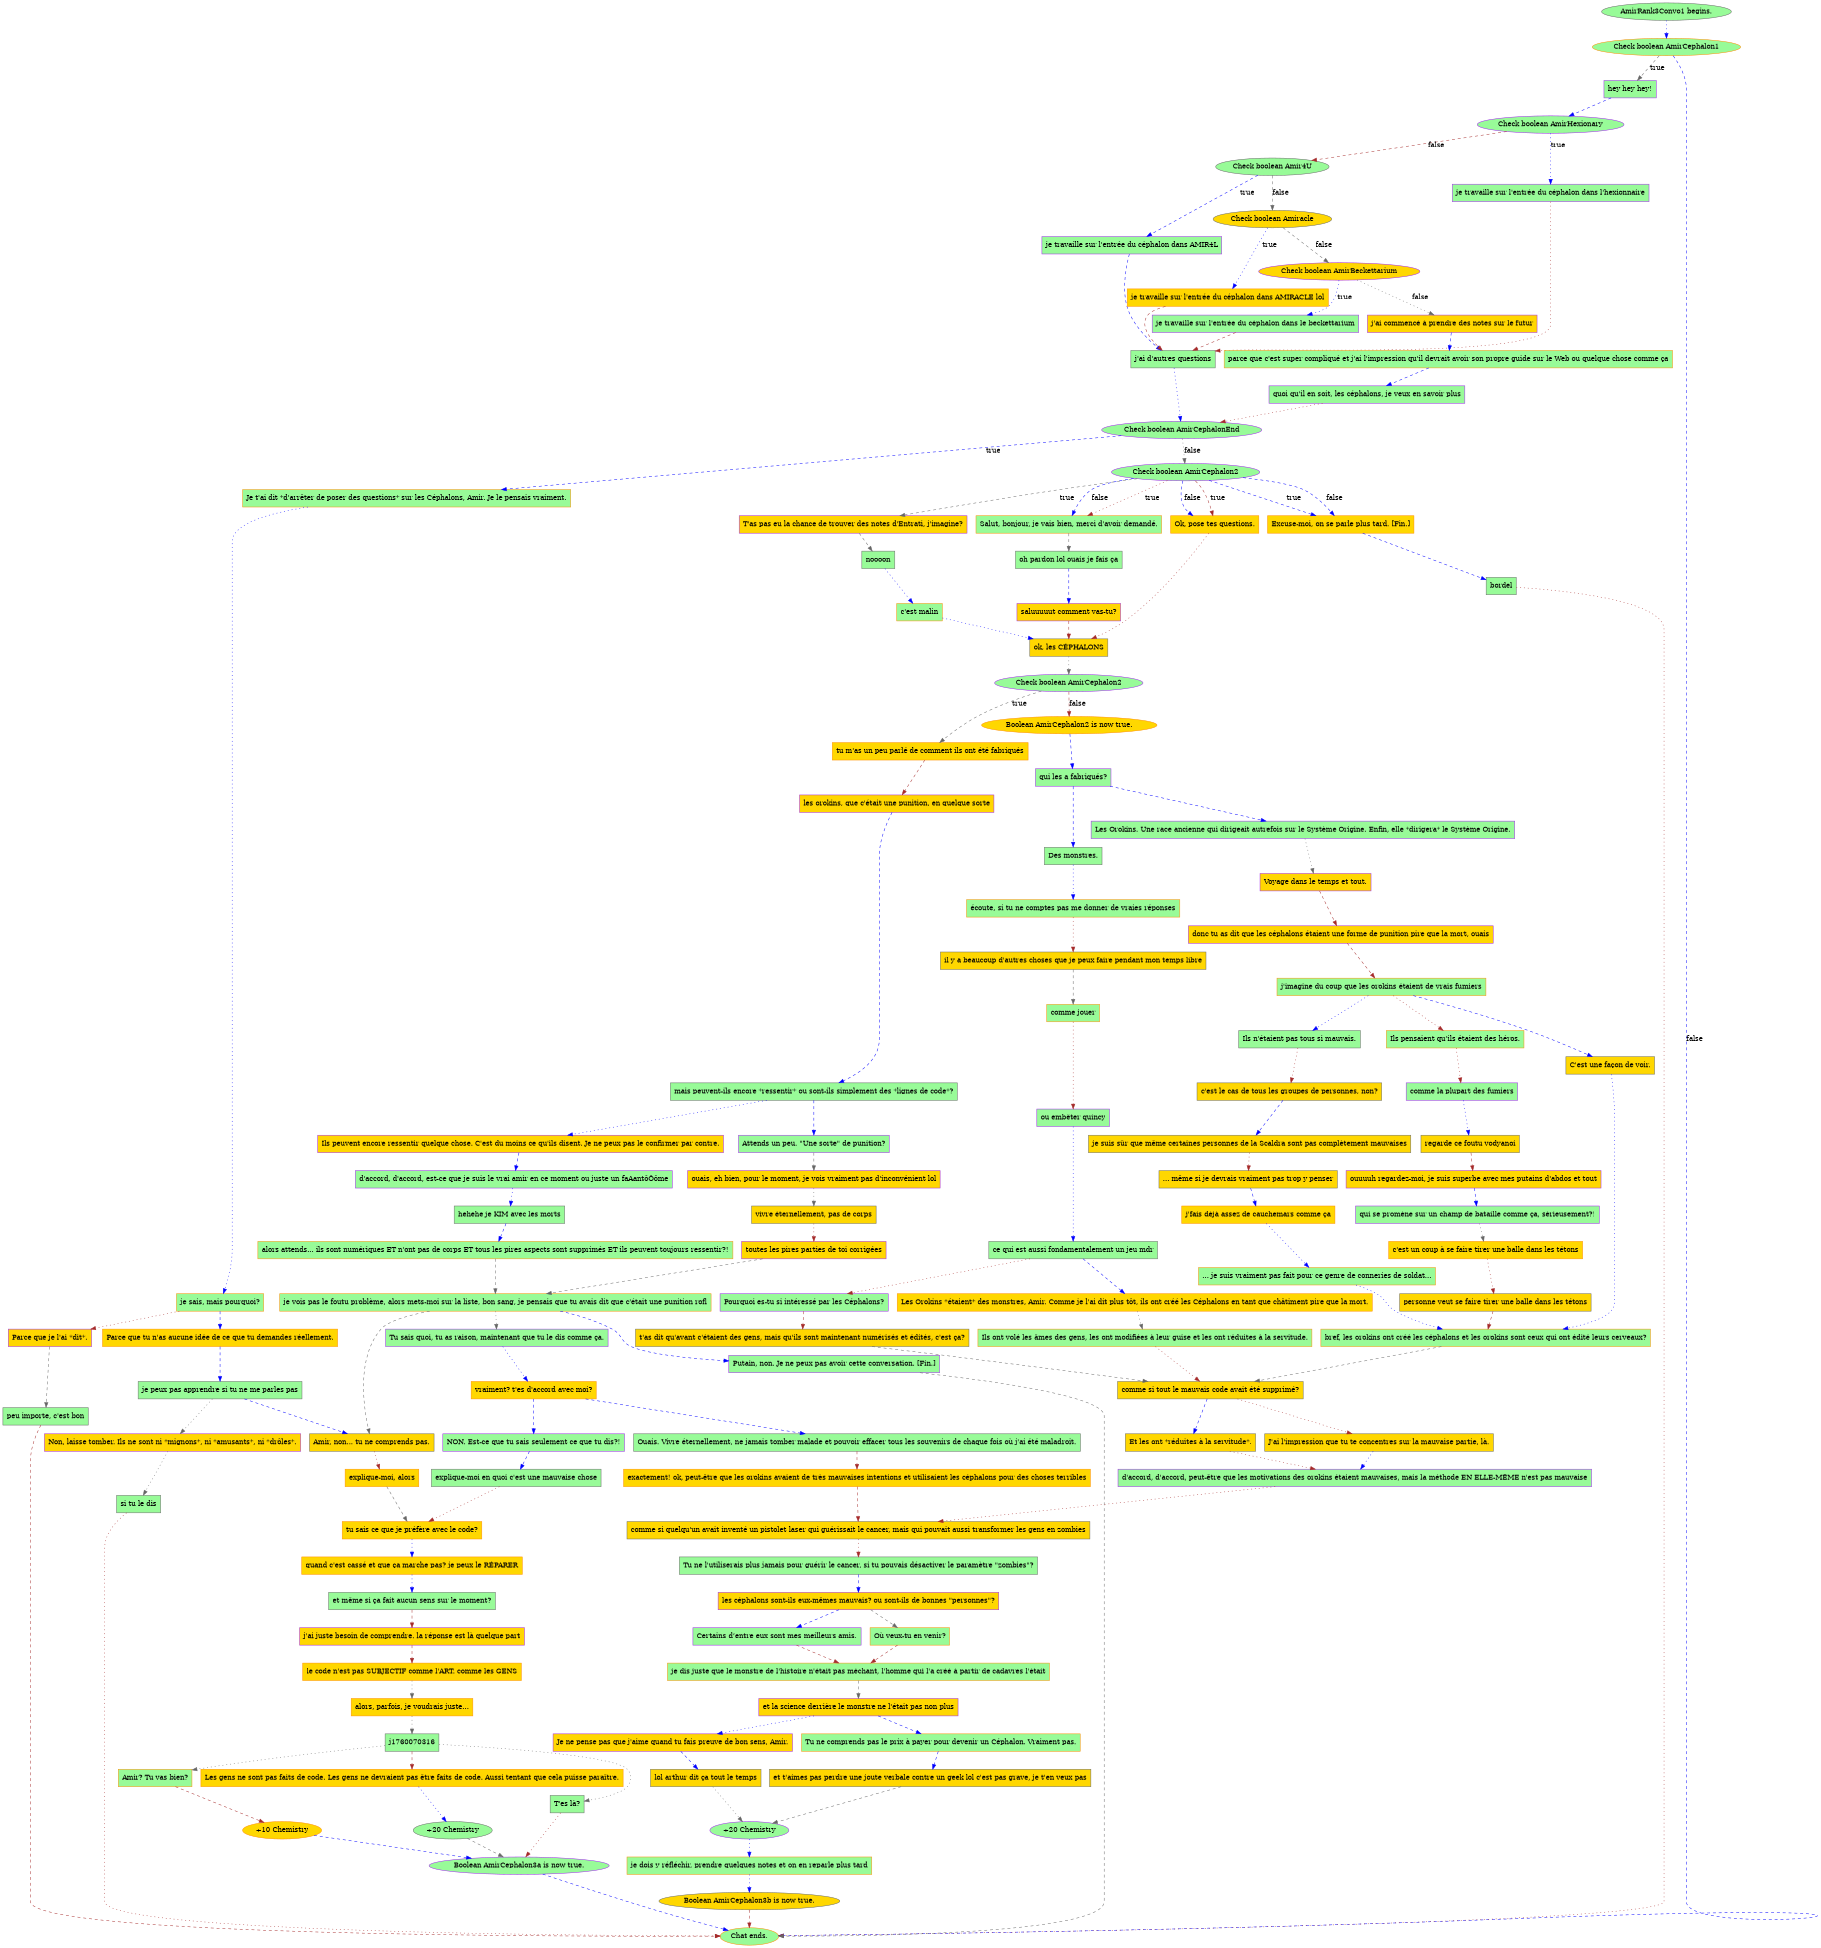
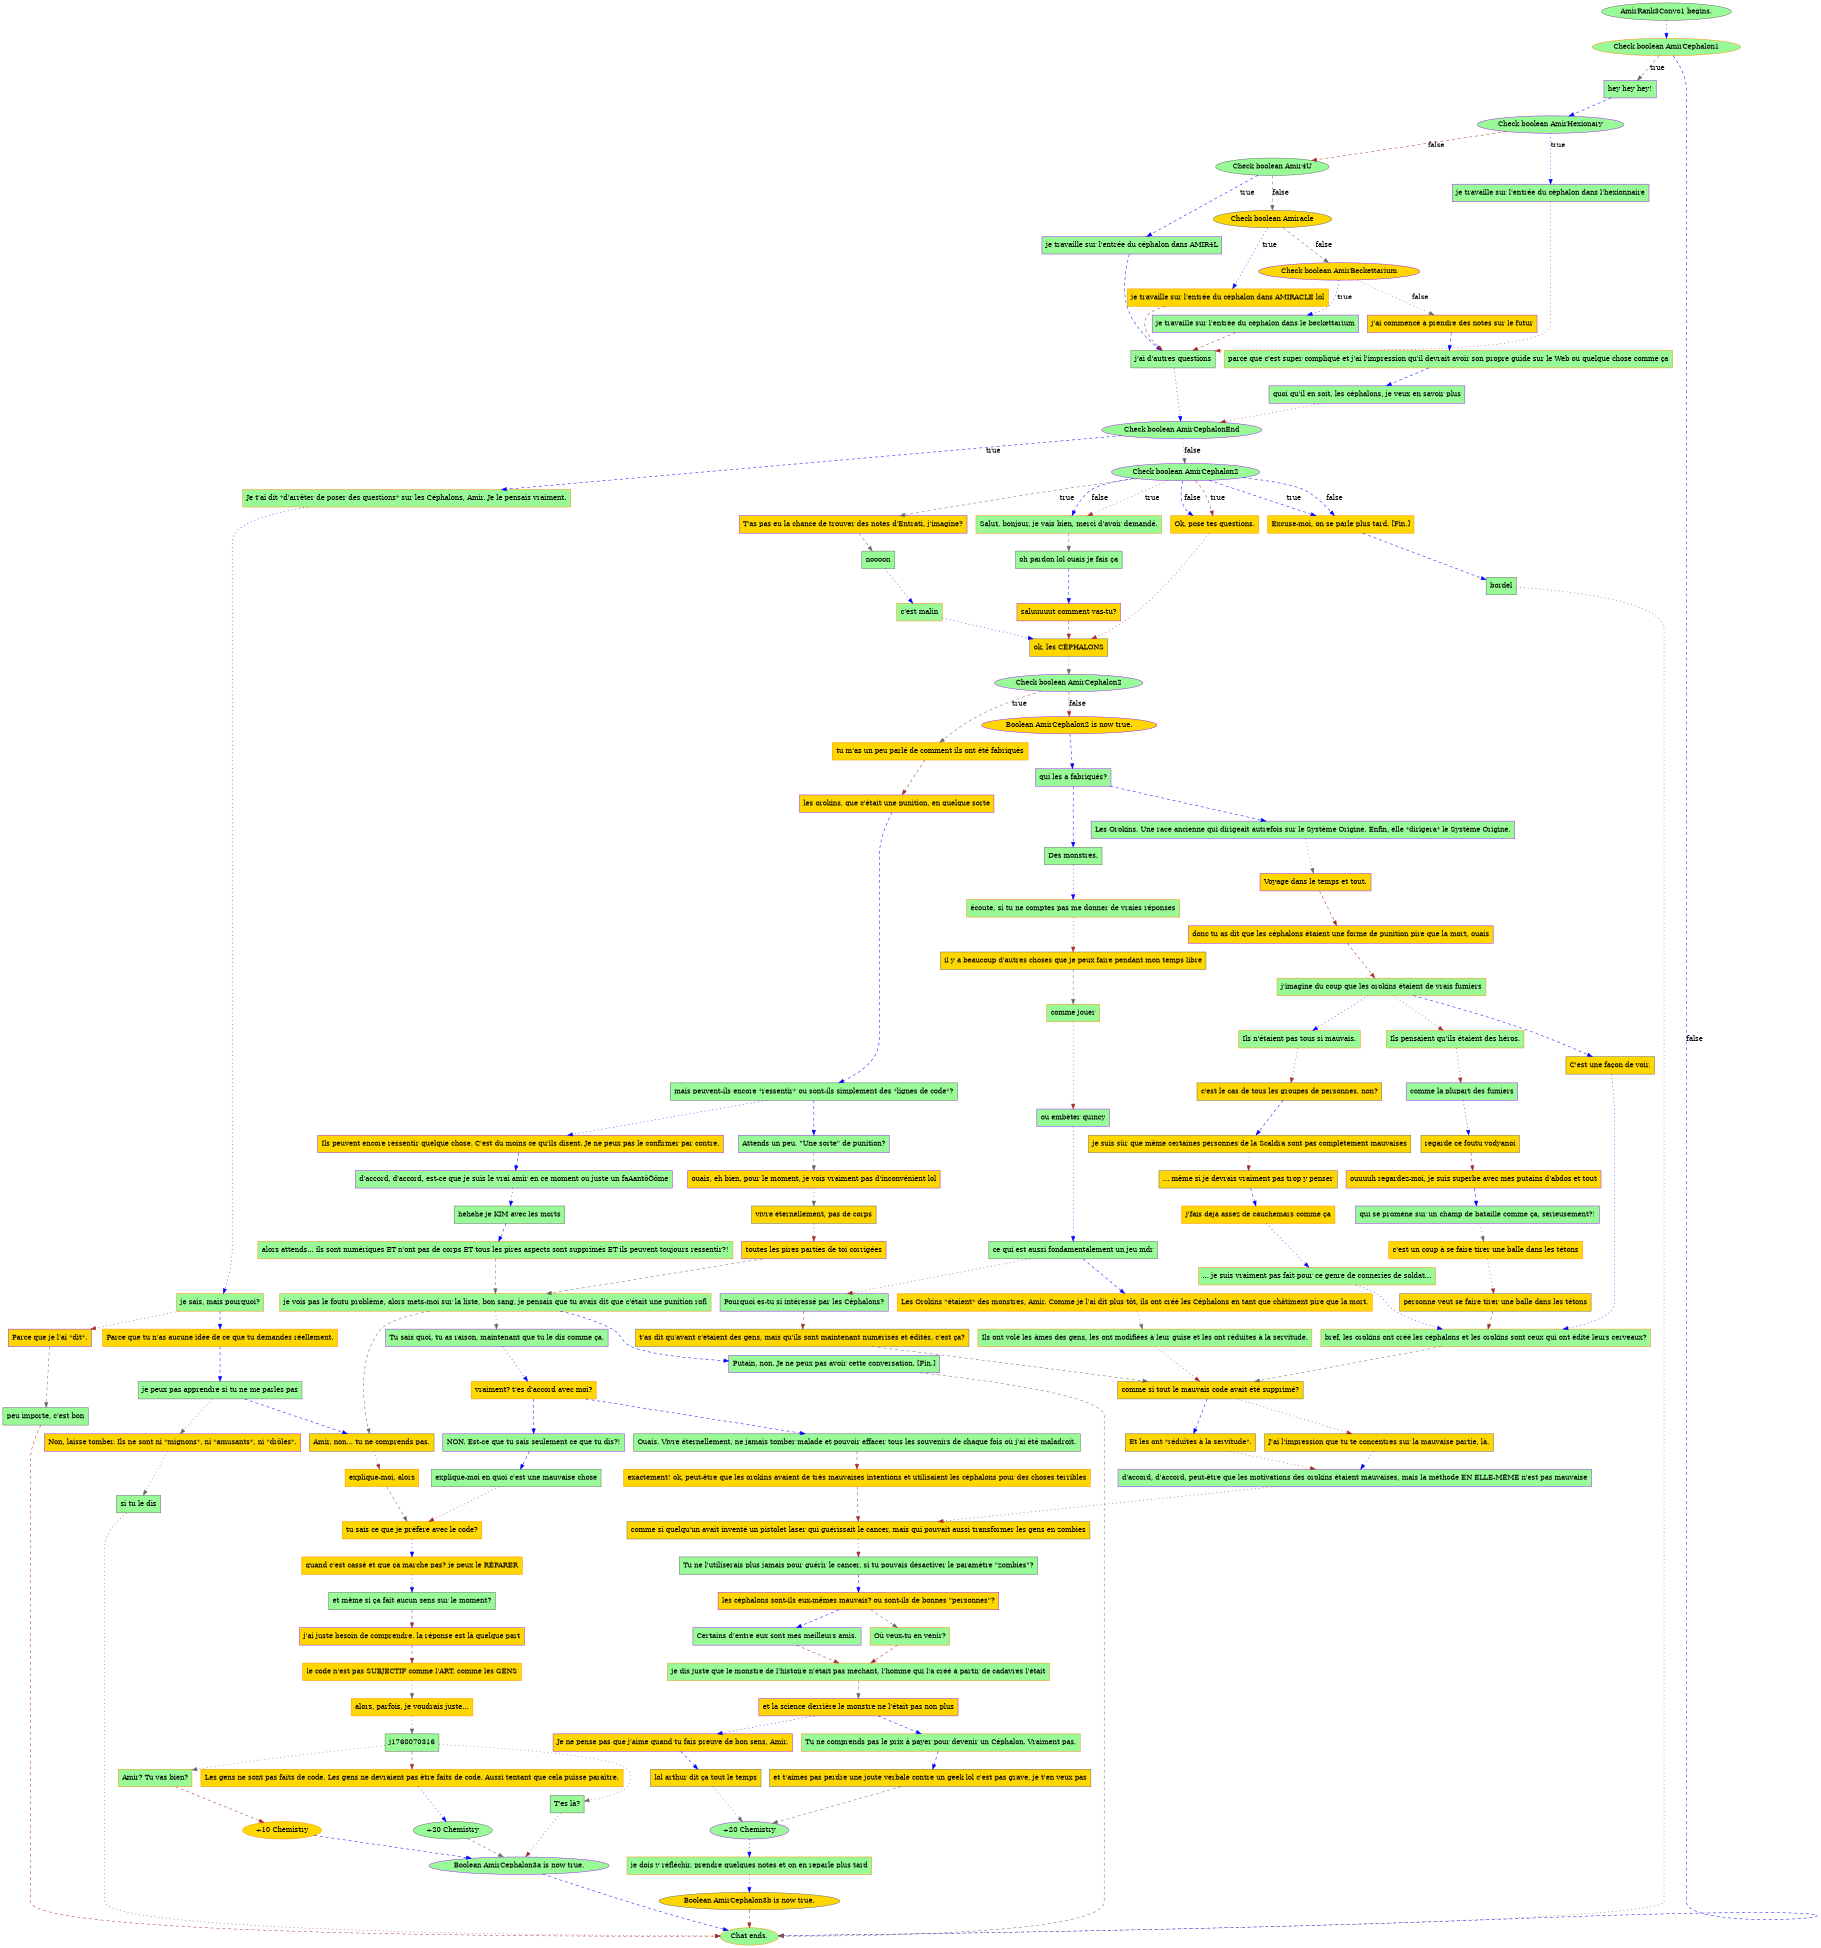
node "Boolean AmirCephalon2 is now true.": color darkorange -> purple
node "Ils n'étaient pas tous si mauvais.": color gray40 -> darkorange
